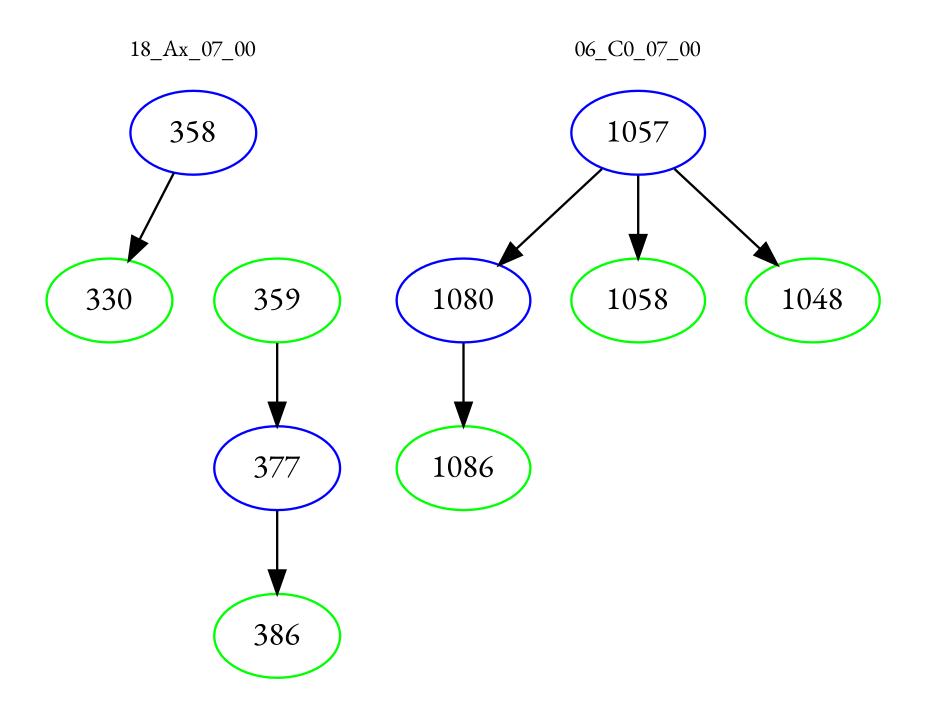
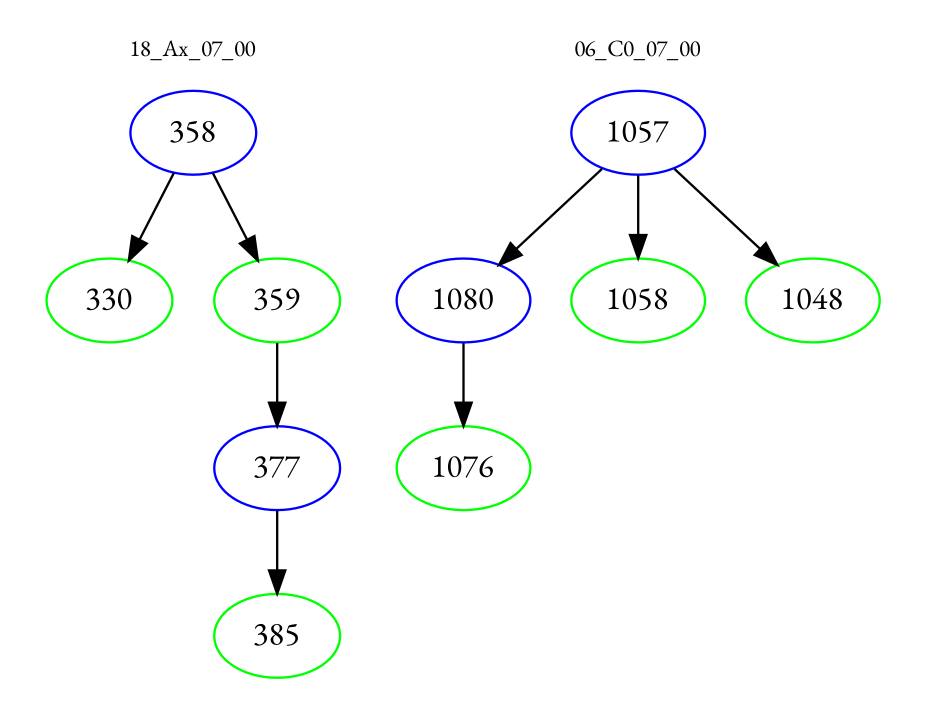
edge "358" -> "359": added
node "1086": label "1086" -> "1076"
node "386": label "386" -> "385"
